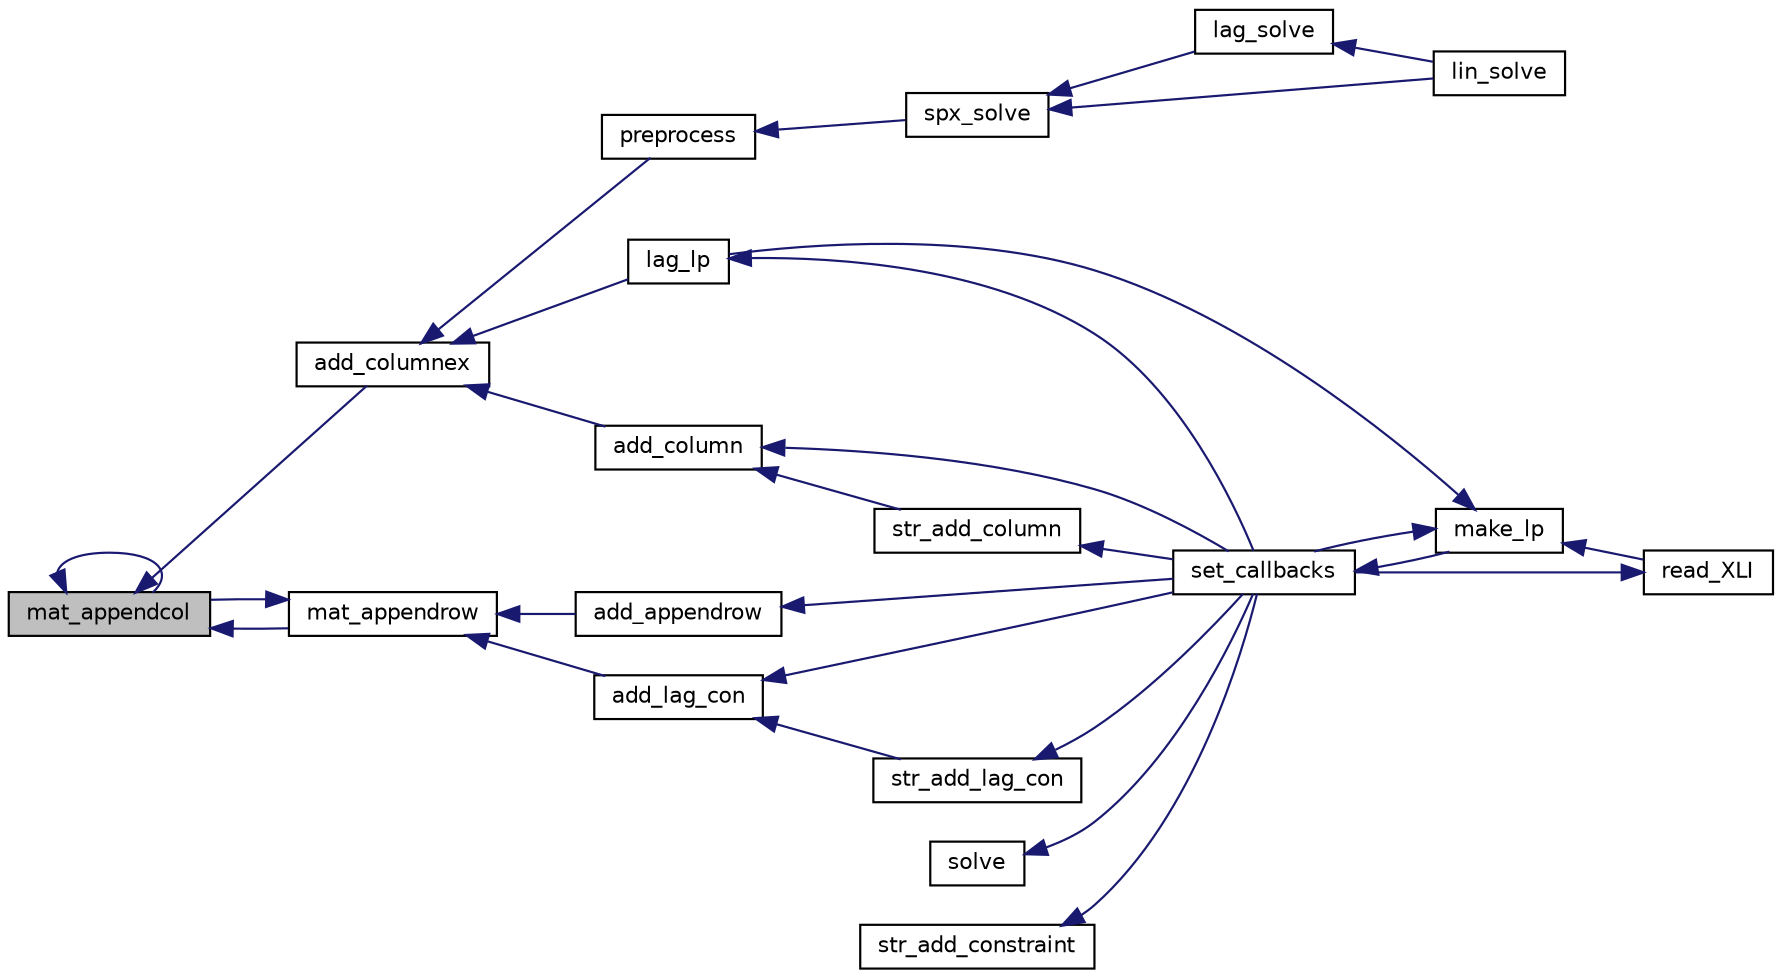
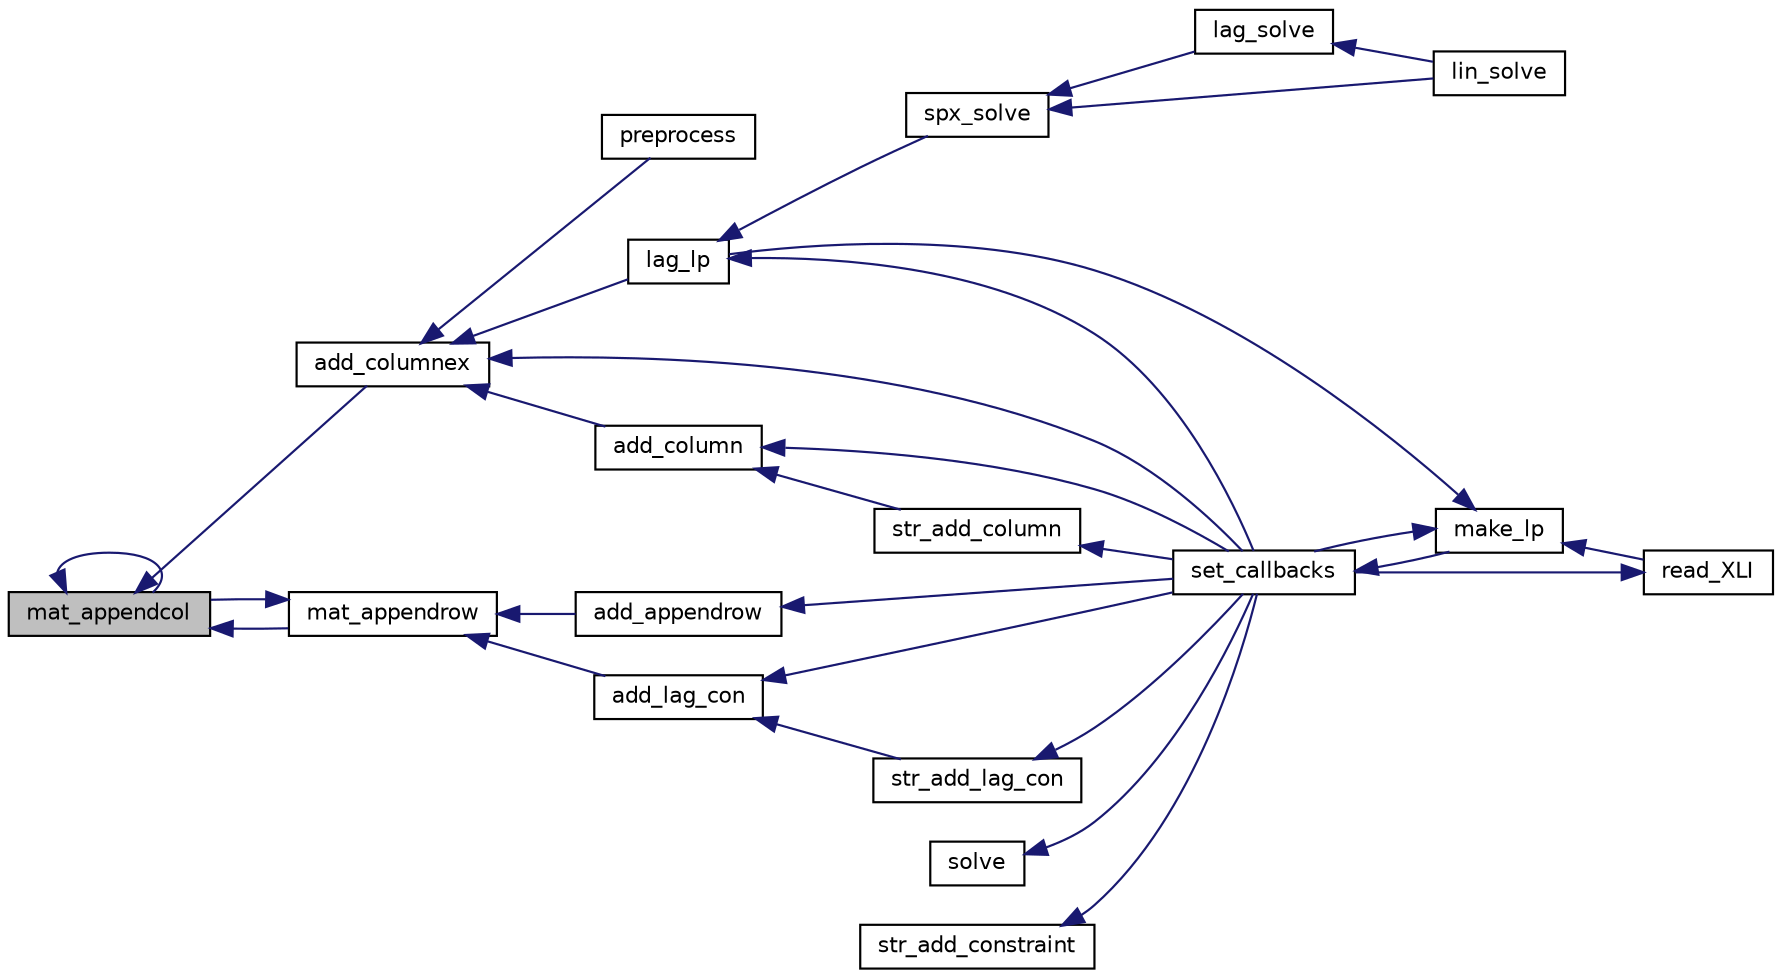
edge "spx_solve" -> "preprocess": now "spx_solve" -> "lag_lp"
edge "set_callbacks" -> "add_columnex": added
